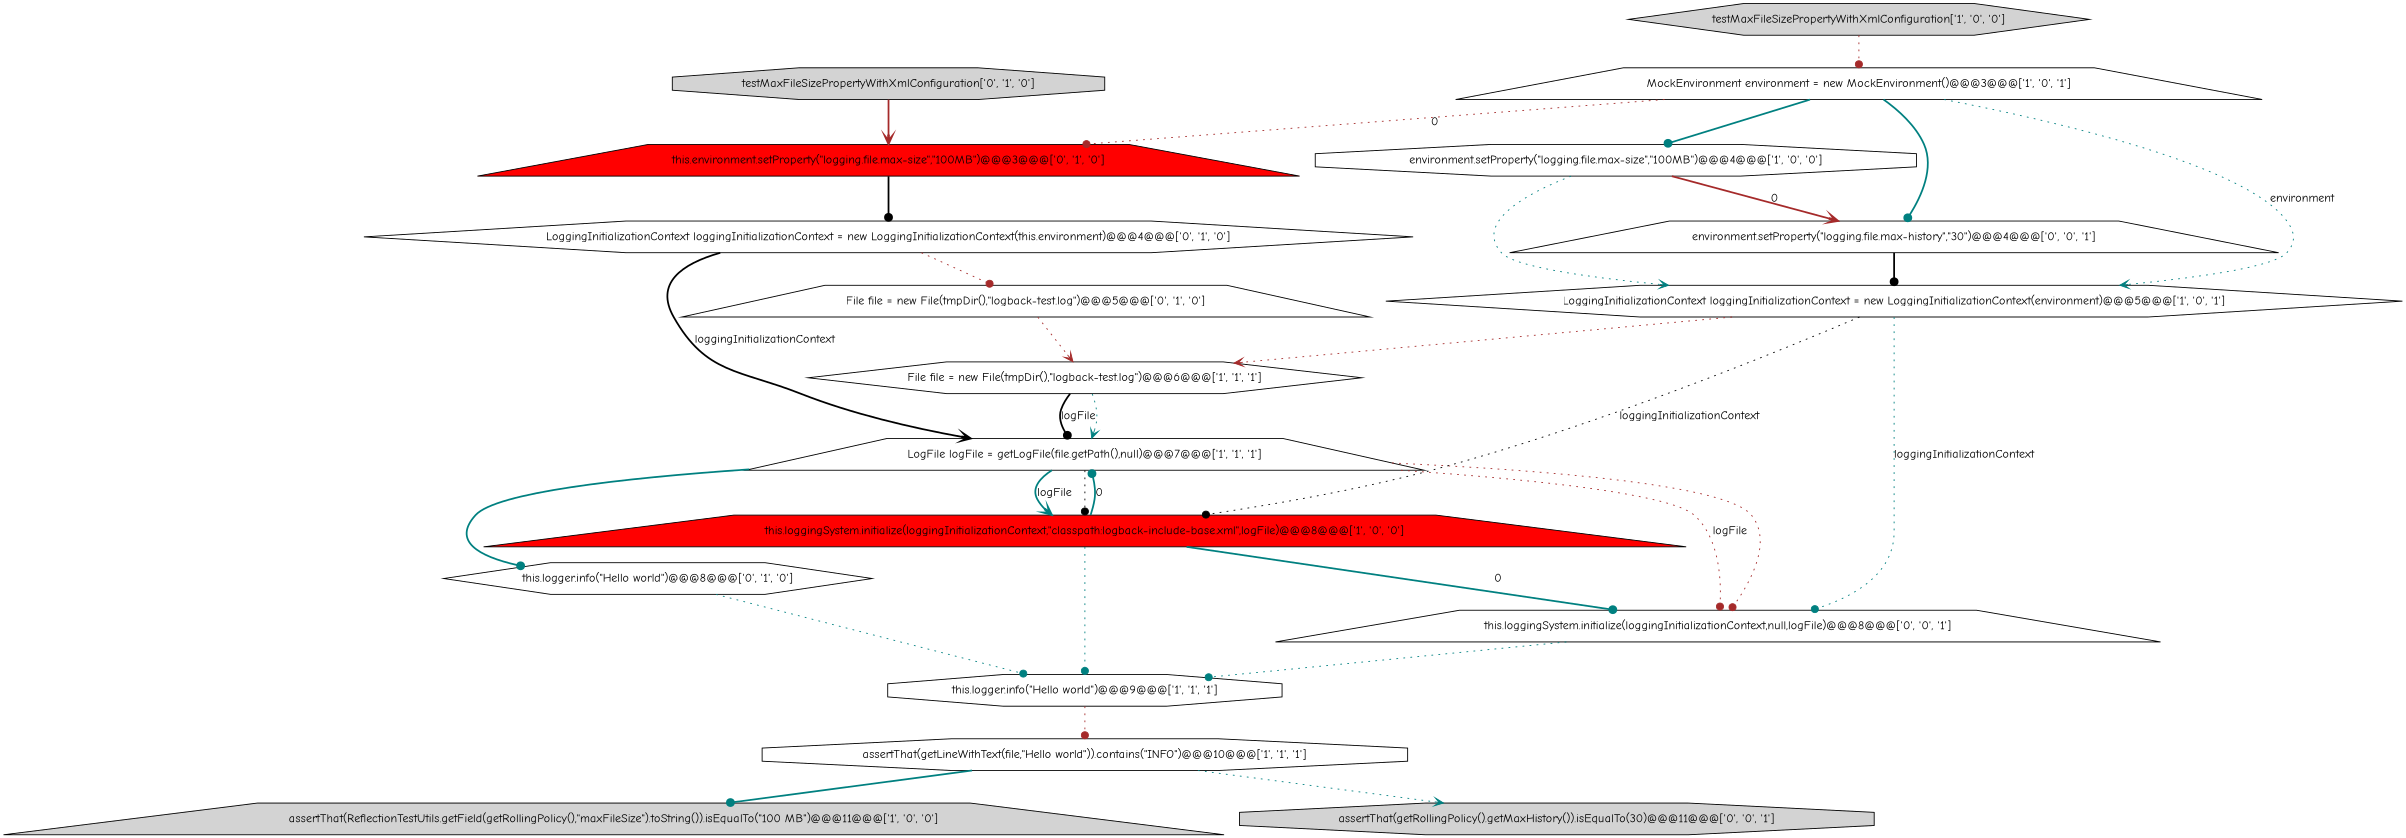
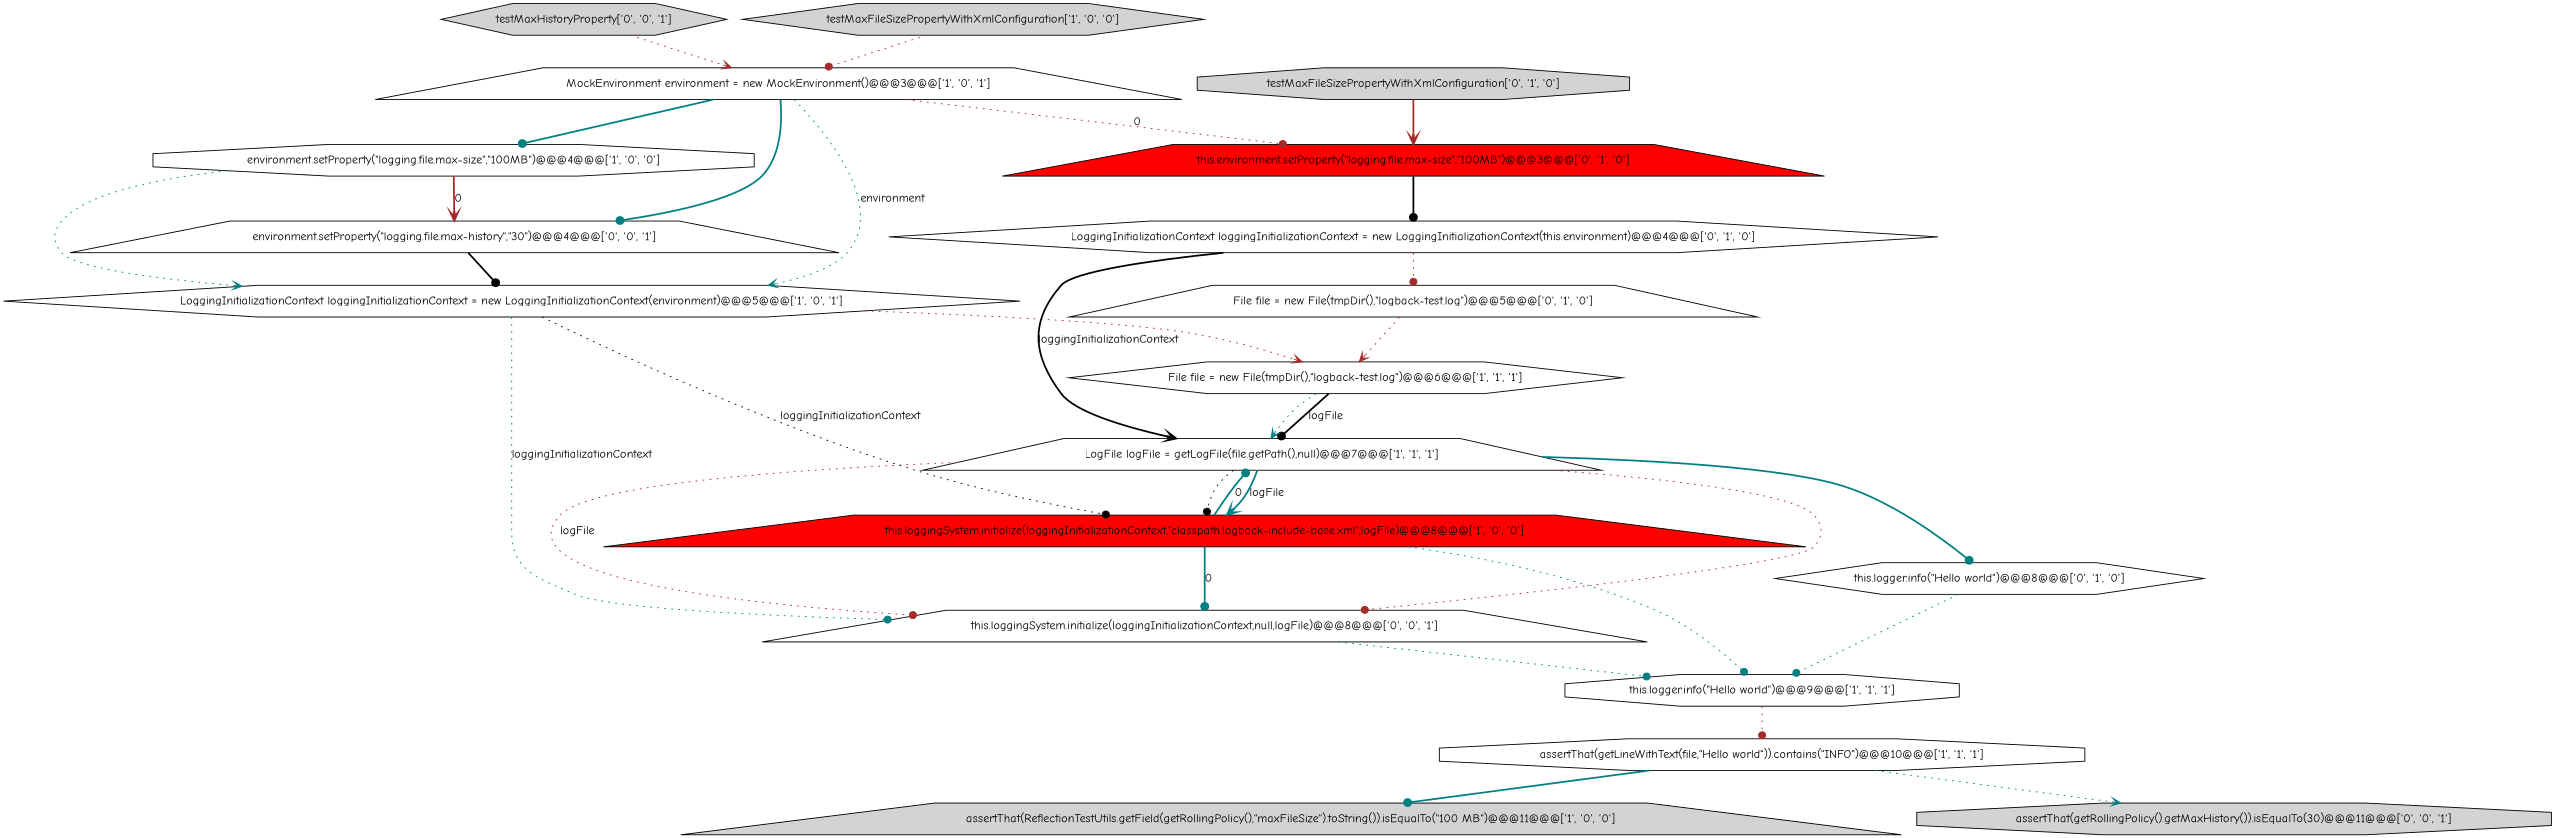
node "testMaxHistoryProperty['0', '0', '1']": added
